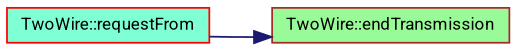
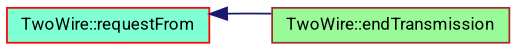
edge "TwoWire::requestFrom" -> "TwoWire::endTransmission": reversed
